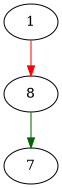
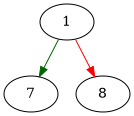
edge "8" -> "7": now "1" -> "7"
